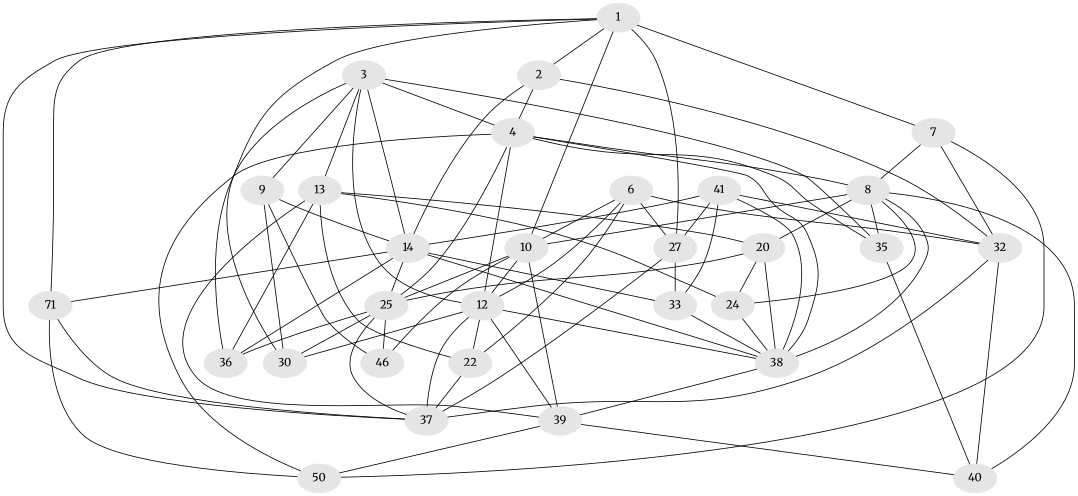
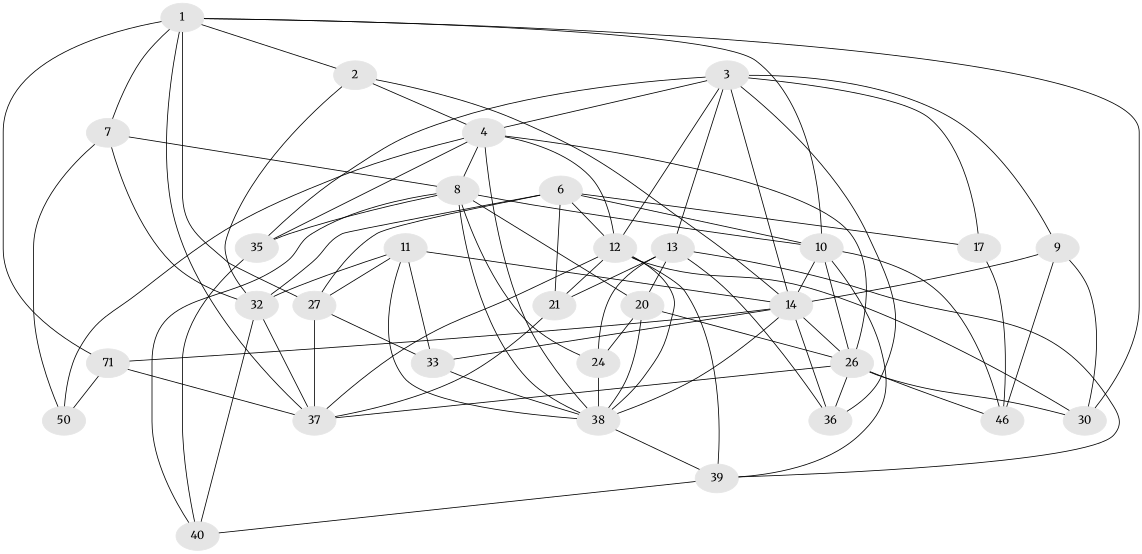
node "41": label "41" -> "11"
node "17": added
edge "10" -- "12": now "10" -- "14"
node "25": label "25" -> "26"
node "22": label "22" -> "21"
edge "39" -- "50": removed
